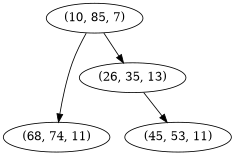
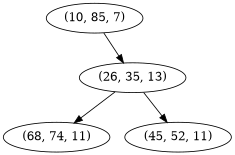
edge "(10, 85, 7)" -> "(68, 74, 11)": now "(26, 35, 13)" -> "(68, 74, 11)"
node "(45, 53, 11)": label "(45, 53, 11)" -> "(45, 52, 11)"
